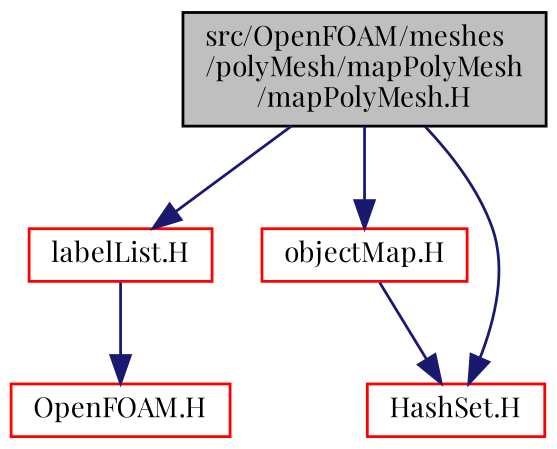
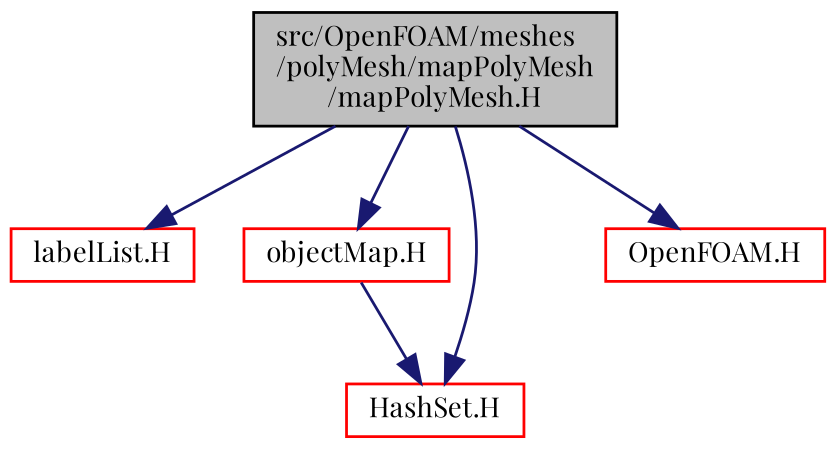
edge "labelList.H" -> "OpenFOAM.H": now "src/OpenFOAM/meshes /polyMesh/mapPolyMesh /mapPolyMesh.H" -> "OpenFOAM.H"
